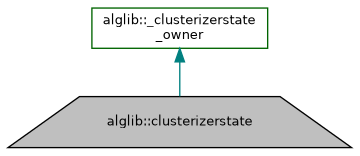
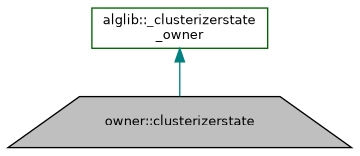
node "alglib::clusterizerstate": label "alglib::clusterizerstate" -> "owner::clusterizerstate"
